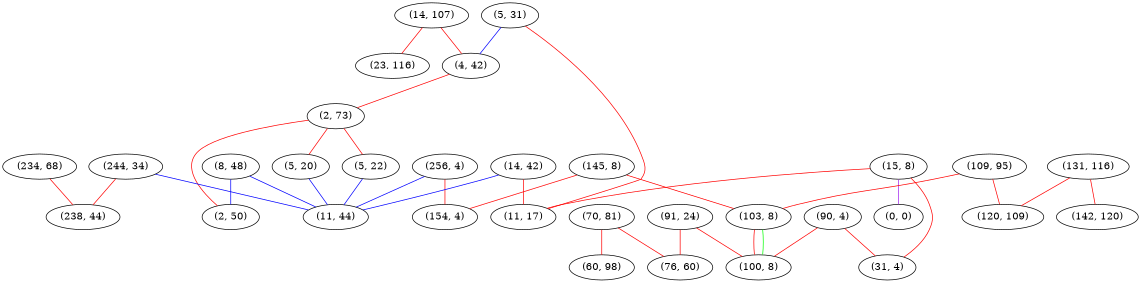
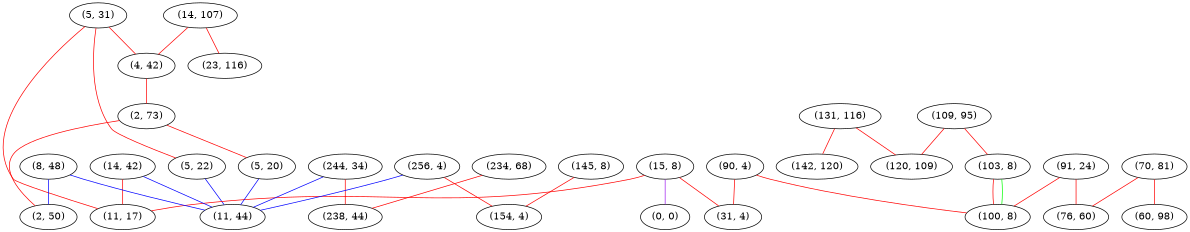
edge "(5, 31)" -- "(4, 42)": color blue -> red
edge "(2, 73)" -- "(5, 22)": now "(5, 31)" -- "(5, 22)"
edge "(145, 8)" -- "(103, 8)": removed
